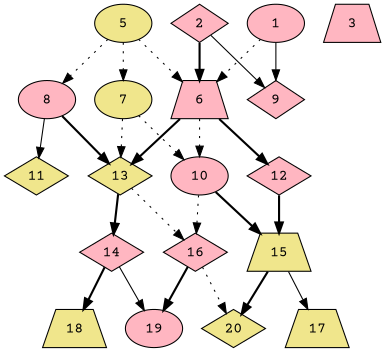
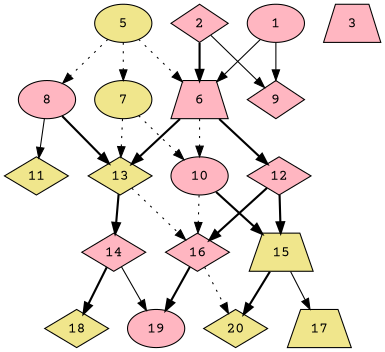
edge "1" -> "6": style dotted -> solid
edge "12" -> "16": added
node "18": shape trapezium -> diamond
